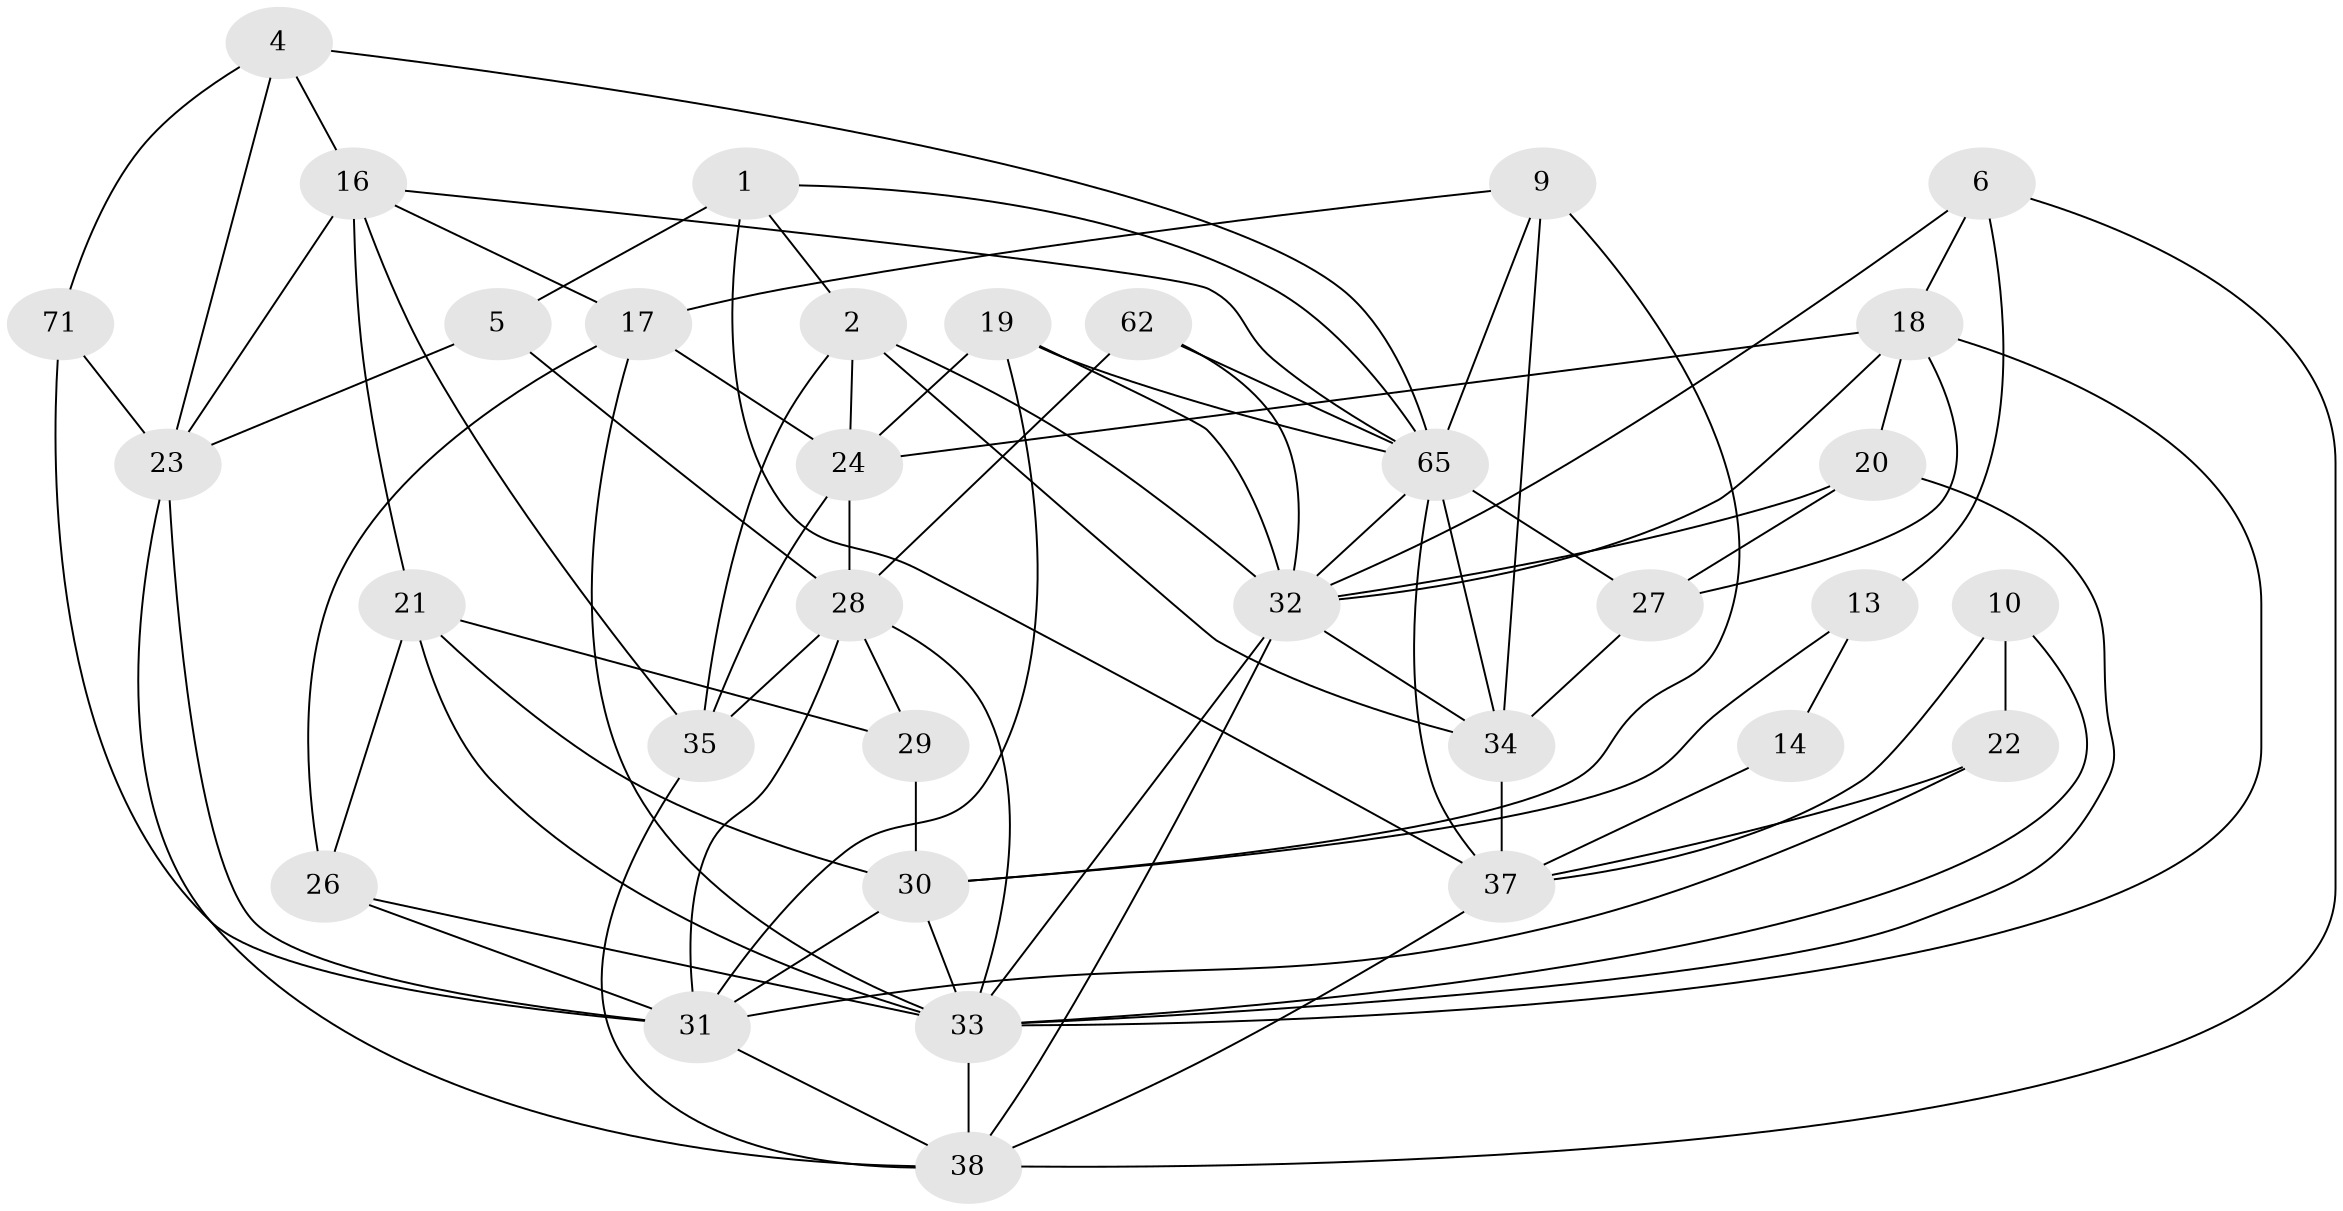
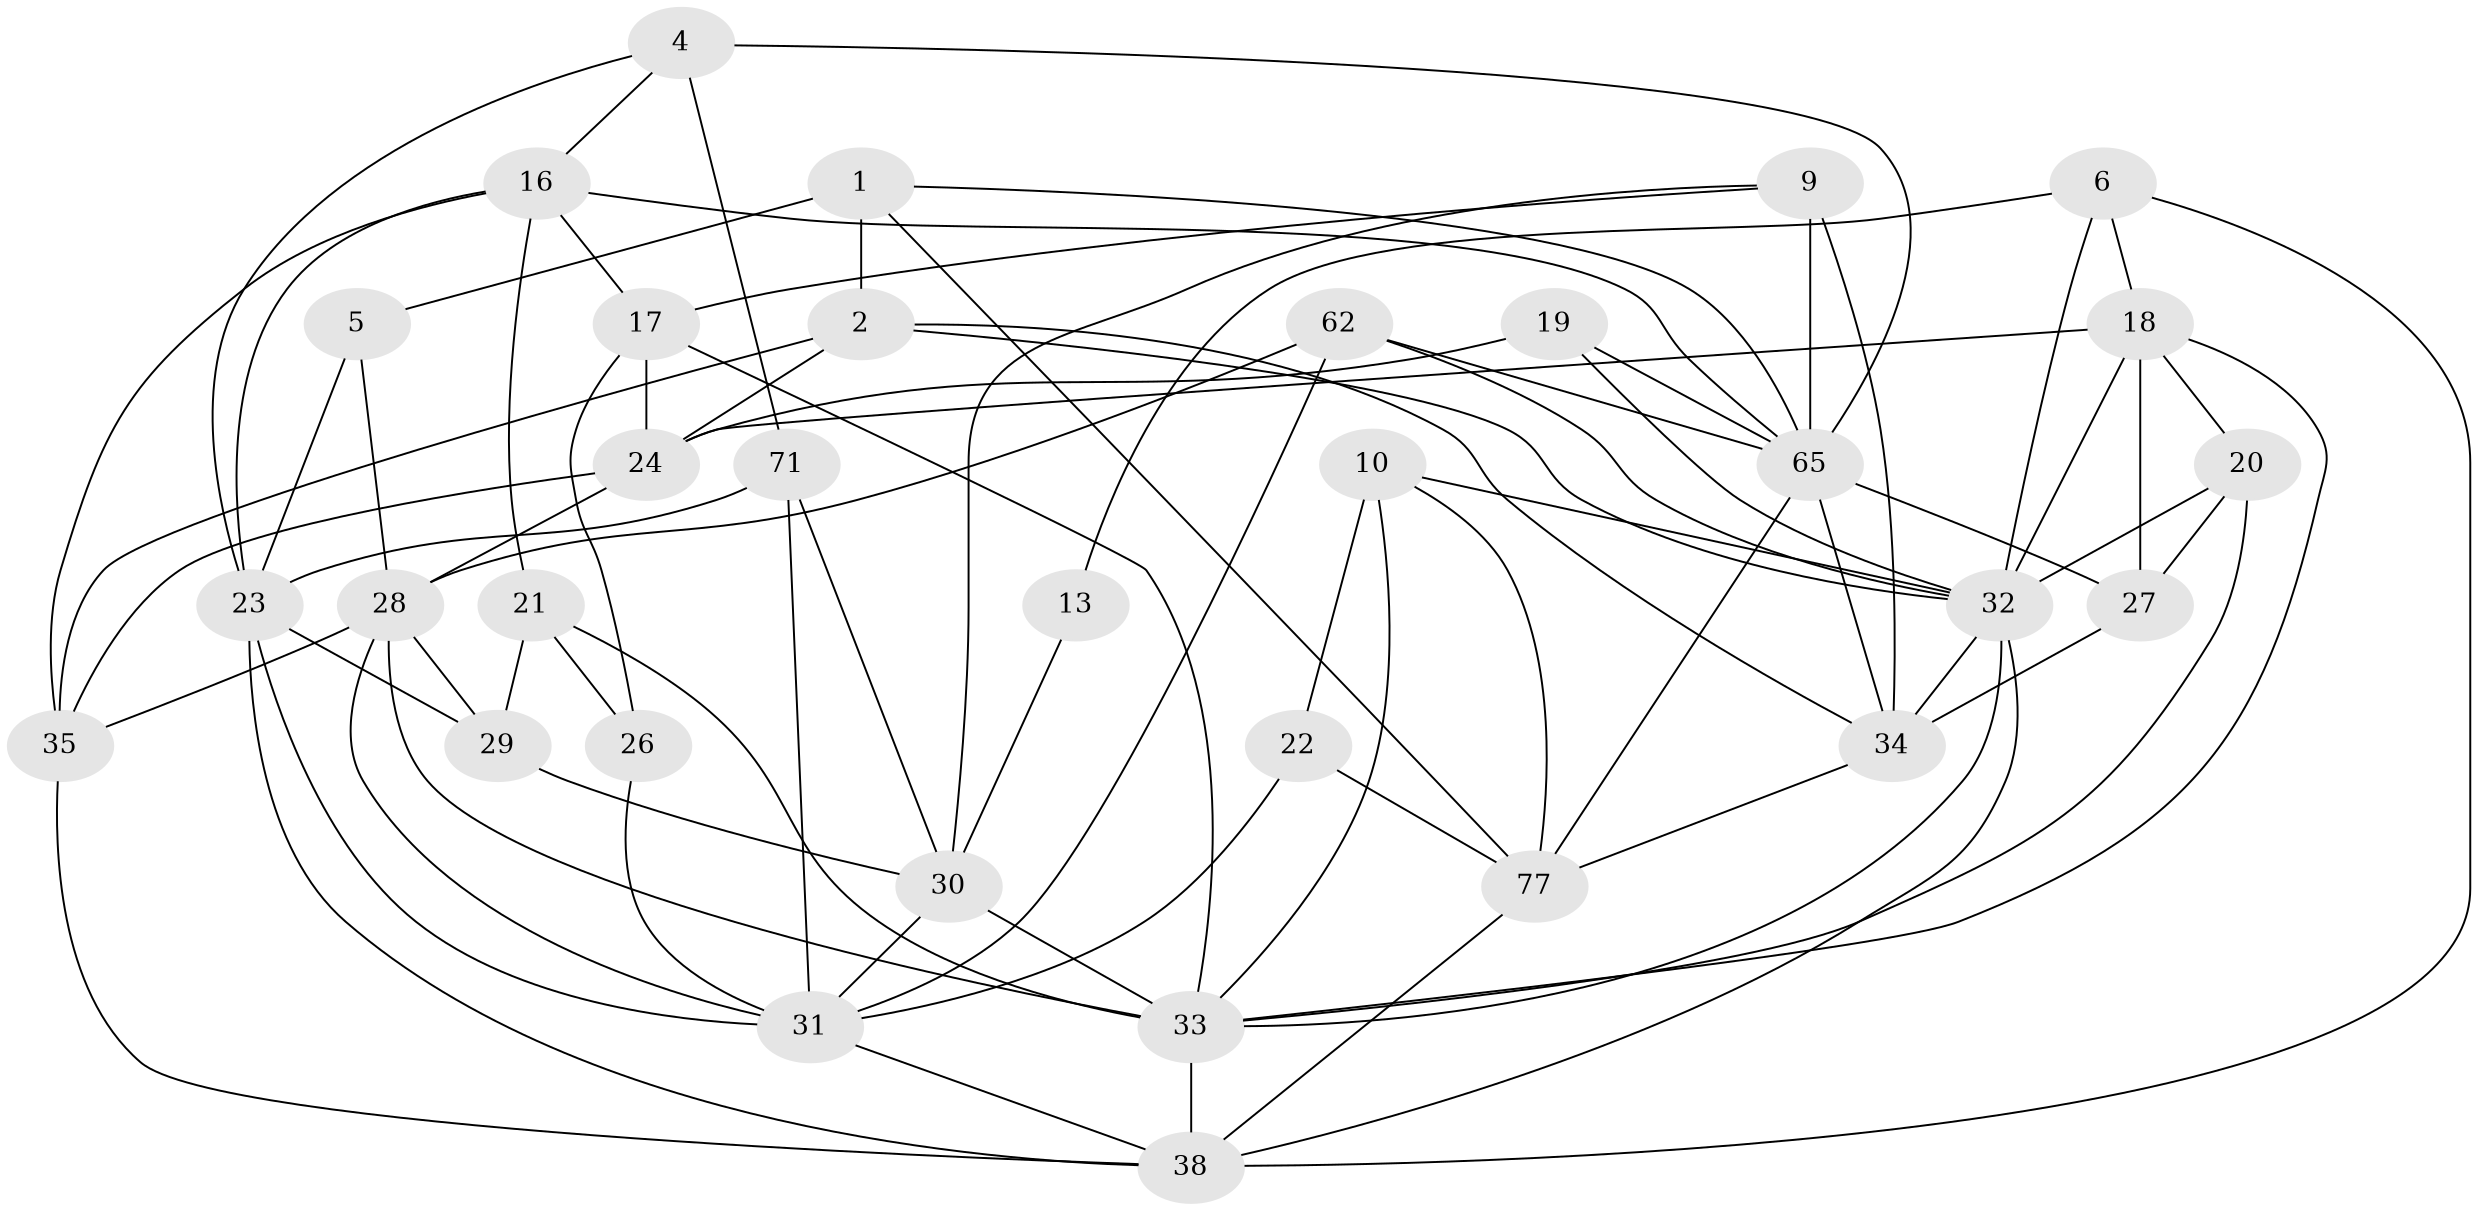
edge "65" -- "32": now "10" -- "32"
edge "23" -- "29": added
edge "19" -- "31": now "62" -- "31"
node "14": removed
edge "21" -- "30": now "71" -- "30"
node "37": label "37" -> "77"
edge "26" -- "33": removed
